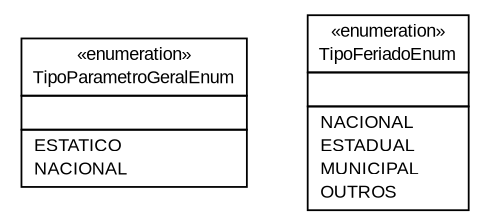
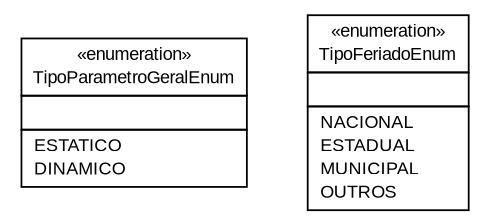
node "TipoParametroGeralEnum": text "NACIONAL" -> "DINAMICO"
